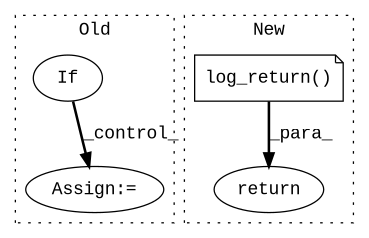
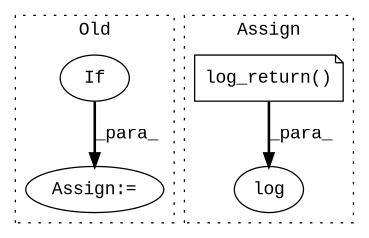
cluster "New": label "New" -> "Assign"
edge "If" -> "Assign:=": label "_control_" -> "_para_"
node "return": label "return" -> "log"
